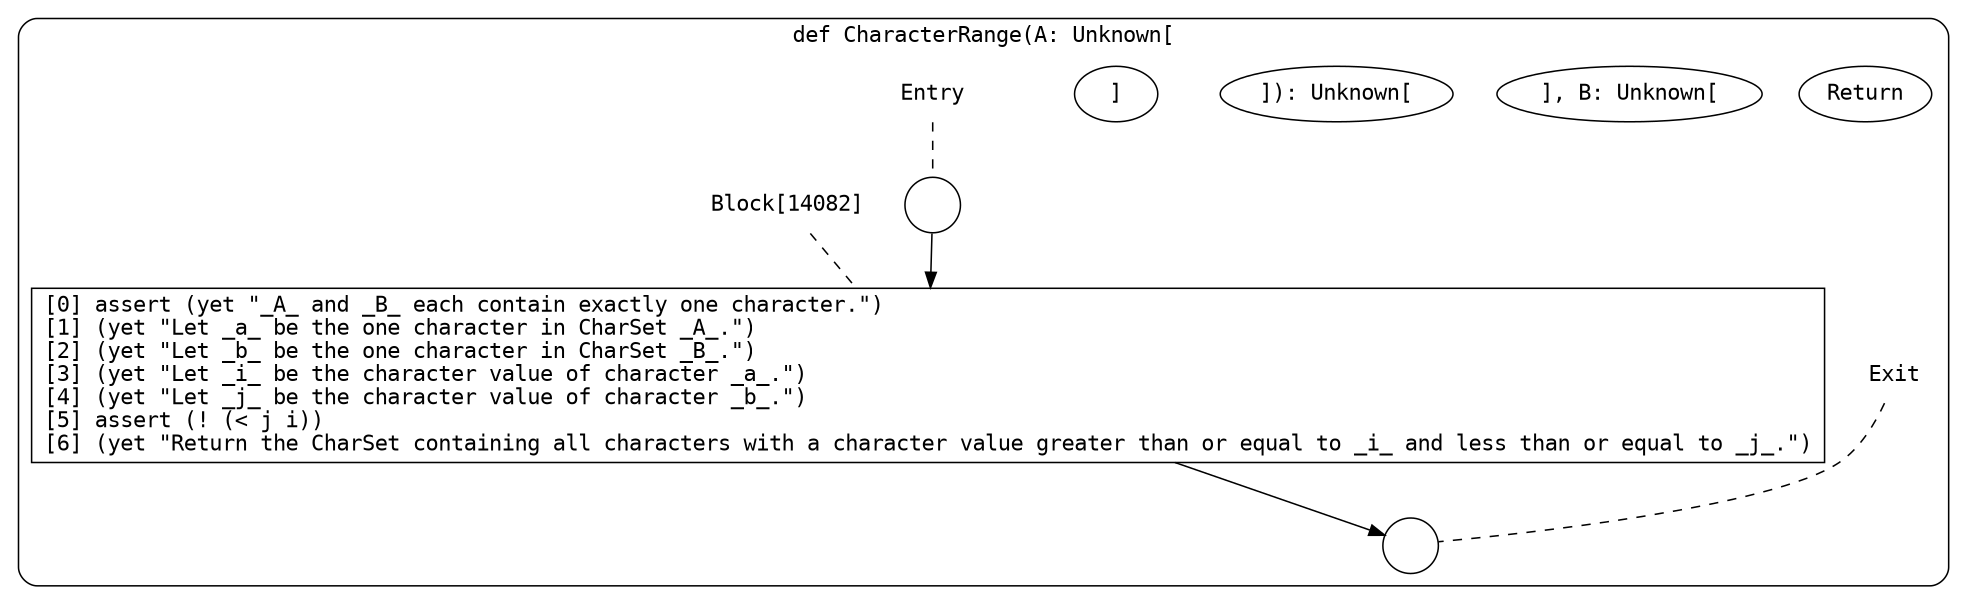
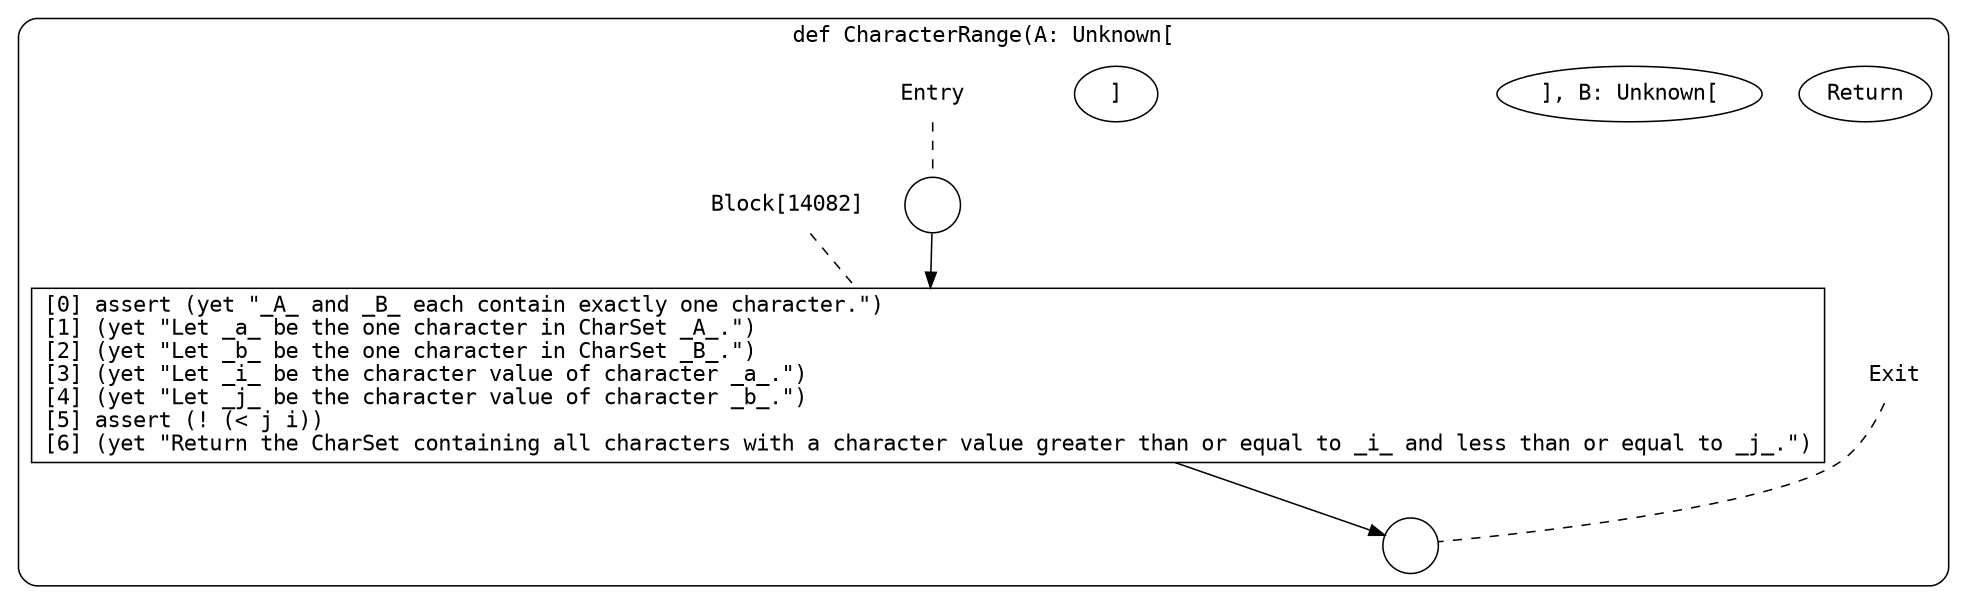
node "]): Unknown[": removed
